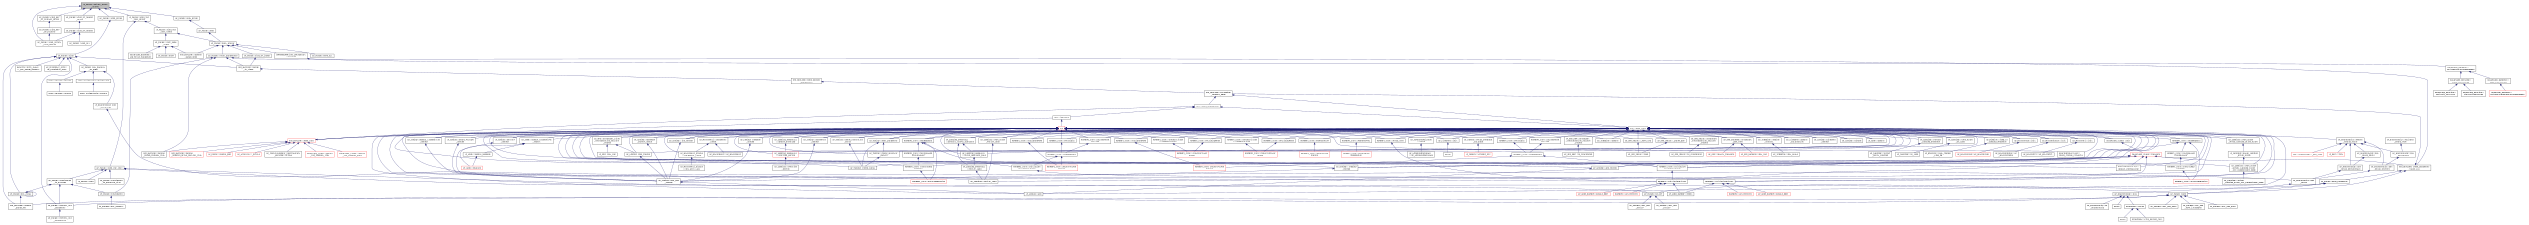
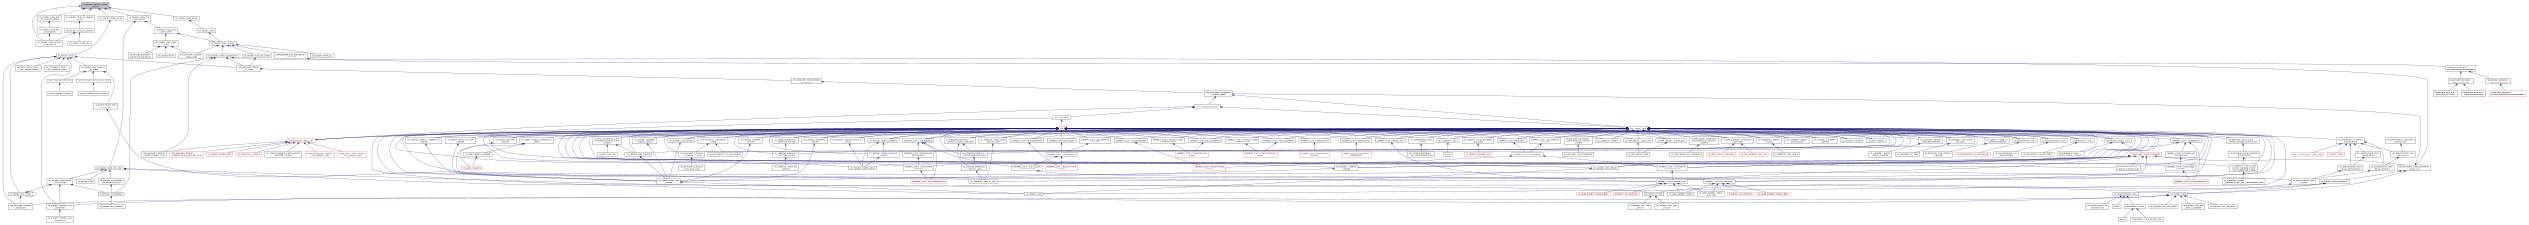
edge "SoaringController:: check_cruise_criteria" -> "gcs": now "SoaringController:: check_cruise_criteria" -> "DataFlash_Class::Init"
node "AP_Landing_Deepstall ::override_servos": color red -> black
edge "AP_Param::configured" -> "AP_Param::configured _in_defaults_file": added
node "AP_AHRS_NavEKF::reset _attitude": added
